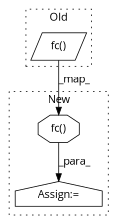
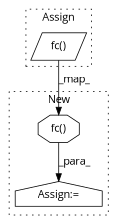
cluster "Old": label "Old" -> "Assign"
